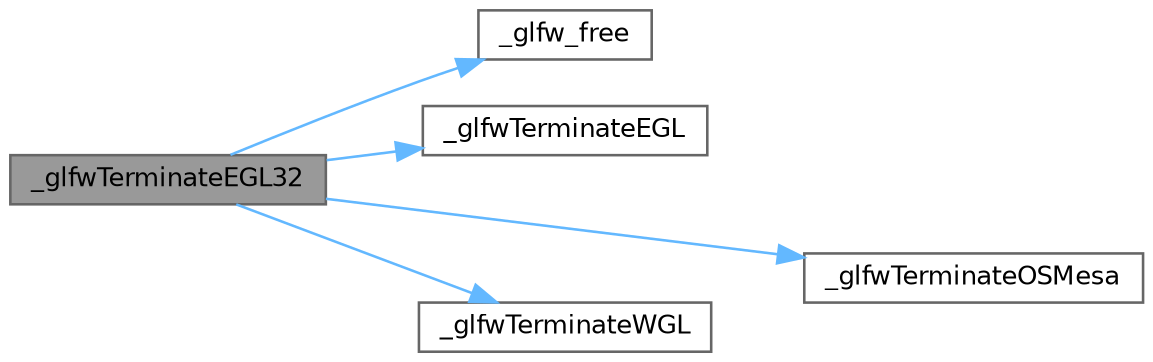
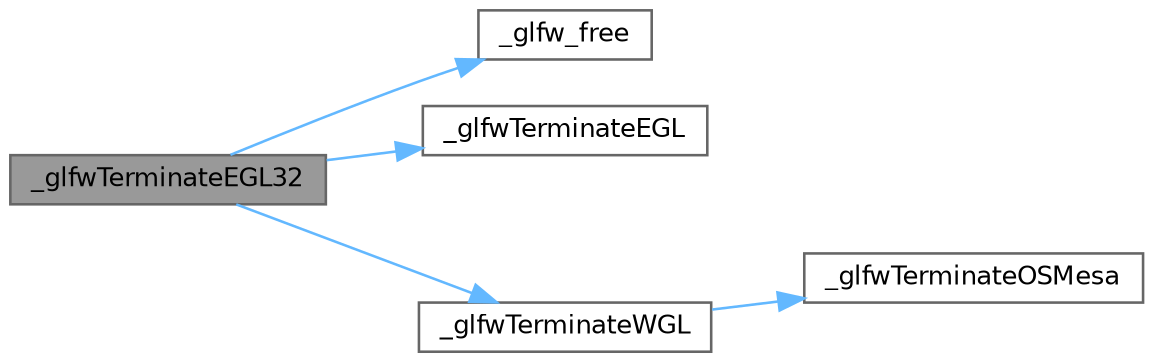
edge "_glfwTerminateEGL32" -> "_glfwTerminateOSMesa": now "_glfwTerminateWGL" -> "_glfwTerminateOSMesa"
